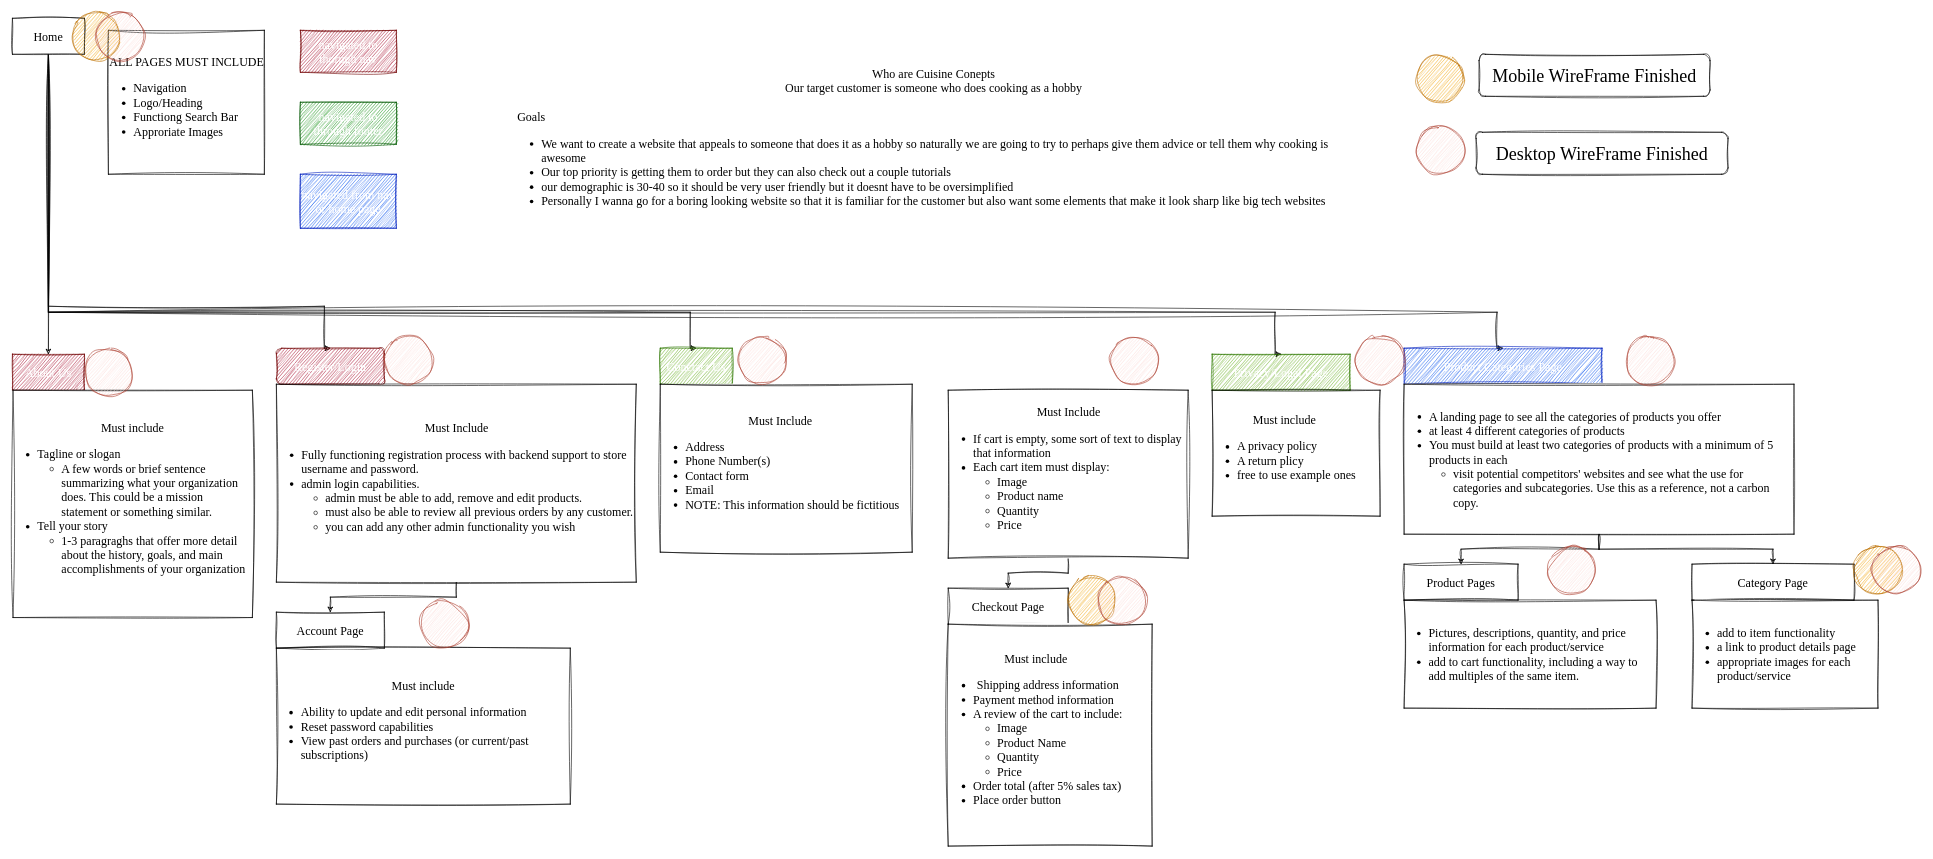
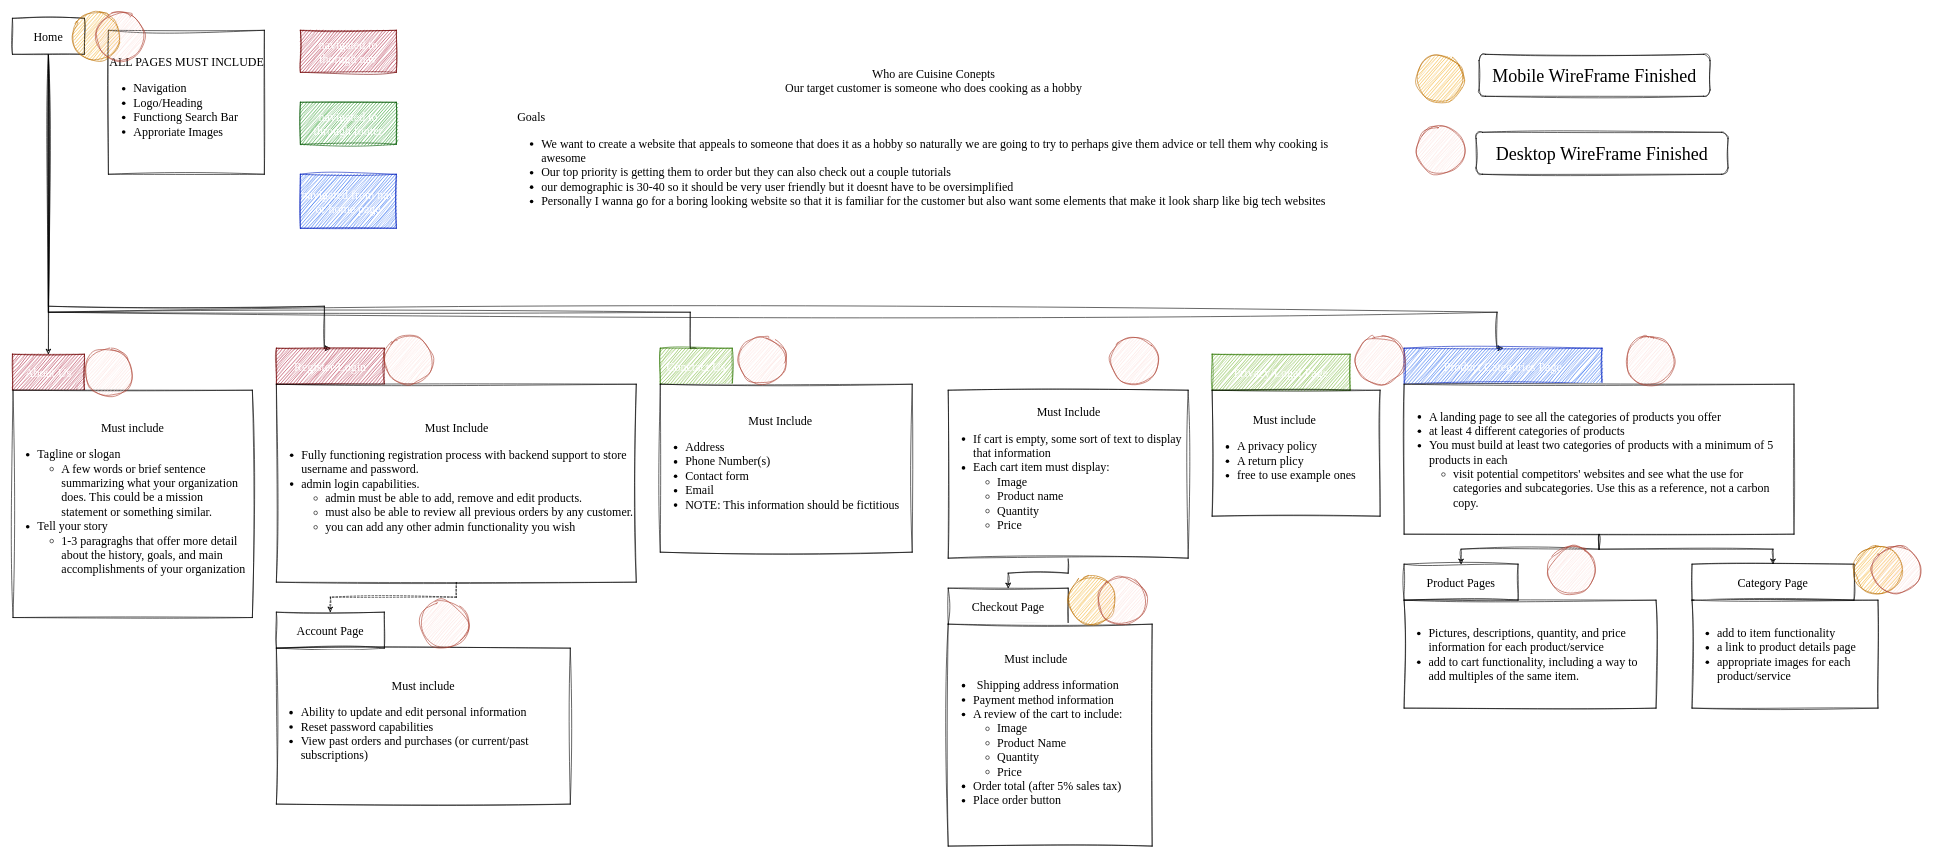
edge "Home" -> "Privacy/Logal Page": removed
edge "Home" -> "Conctact Us": arrowhead classic -> none
node "Register/Login": shape rounded rectangle -> rectangle
edge "Must Include Fully functioning registration process with backend support to store username and password. admin login capabilities. admin must be able to add, remove and edit products. must also be able to review all previous orders by any customer. you can add any other admin functionality you wish" -> "Account Page": style solid -> dashed
